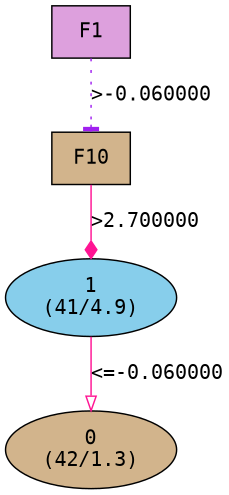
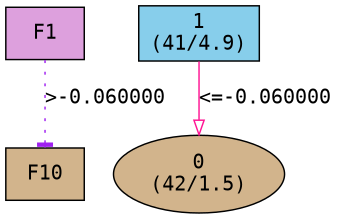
edge "F10" -> "1 (41/4.9)": removed, label ">2.700000"
node "1 (41/4.9)": shape ellipse -> box
node "0 (42/1.3)": label "0 (42/1.3)" -> "0 (42/1.5)"
